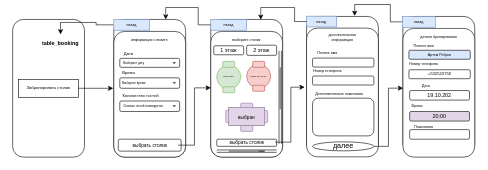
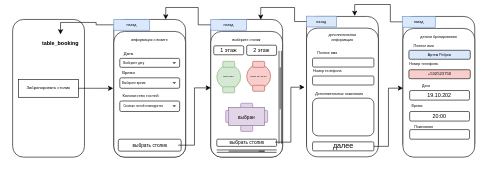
node "+532523750": fillcolor #ffffff -> #f8cecc
node "20:00": fillcolor #e1d5e7 -> #ffffff
node "далее": shape ellipse -> rounded rectangle
